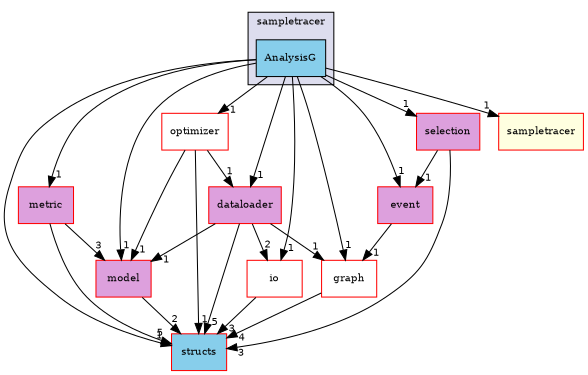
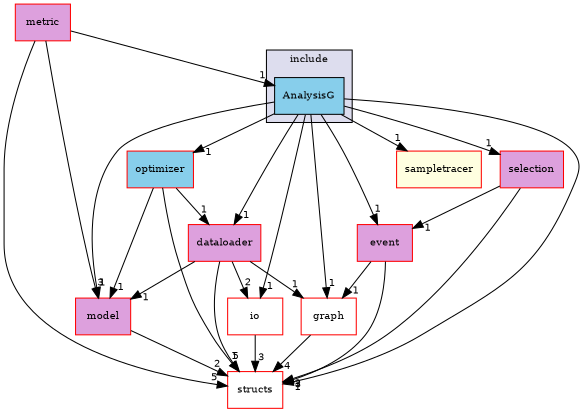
cluster "sampletracer": label "sampletracer" -> "include"
edge "AnalysisG" -> "metric": reversed
node "optimizer": fillcolor white -> skyblue
edge "event" -> "structs": added
node "structs": fillcolor skyblue -> white
